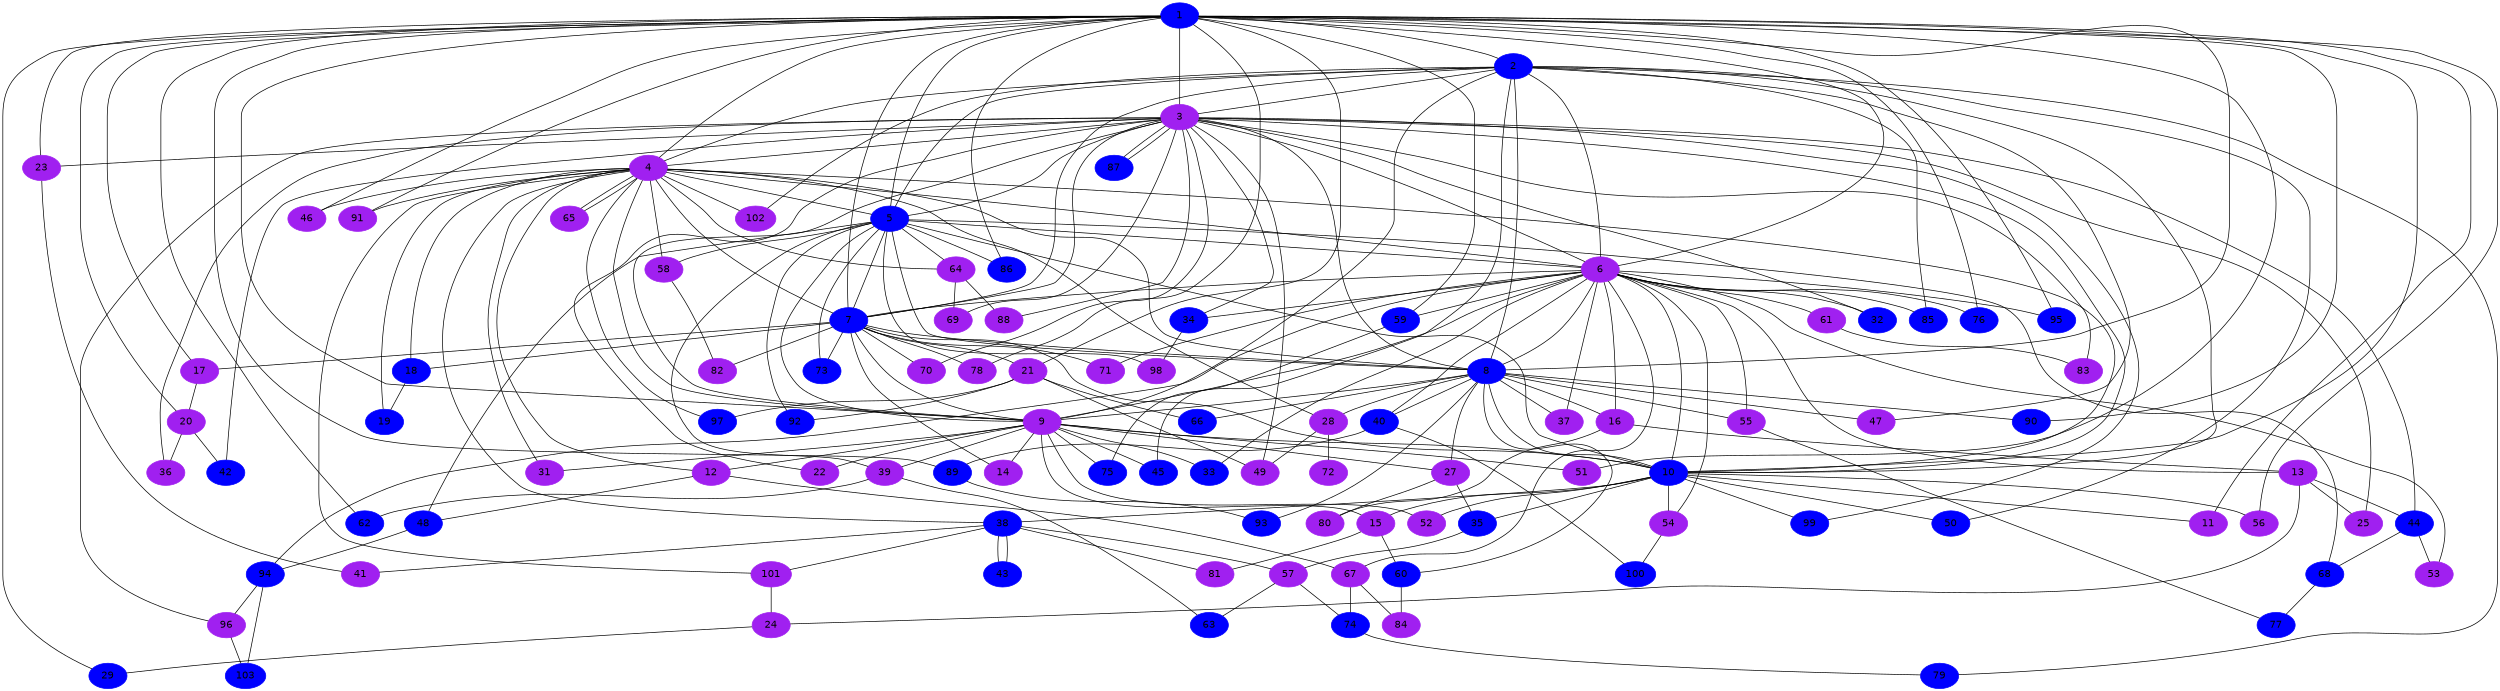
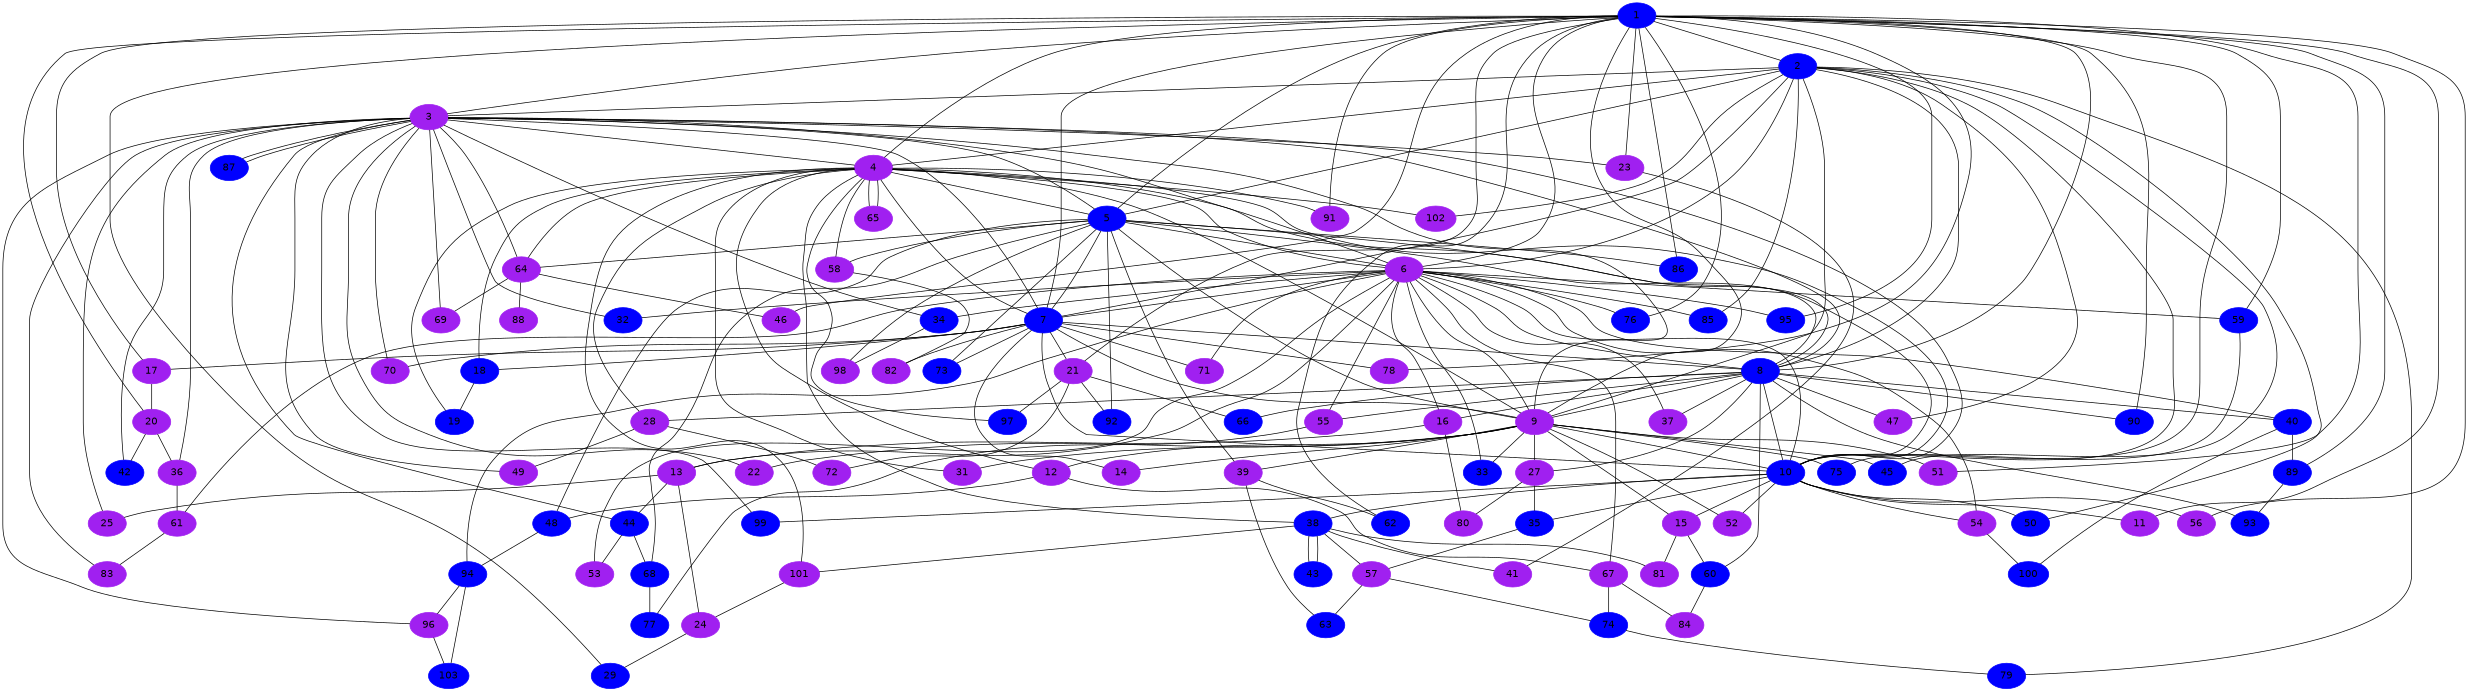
edge "4" -- "46": now "64" -- "46"
edge "3" -- "88": now "3" -- "64"
edge "21" -- "49": now "21" -- "72"
edge "36" -- "61": added
